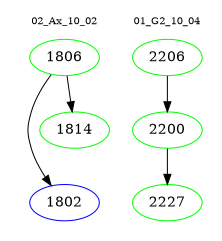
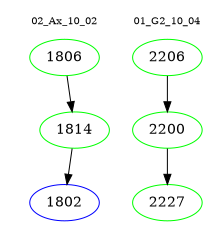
edge "1806" -> "1802": now "1814" -> "1802"
